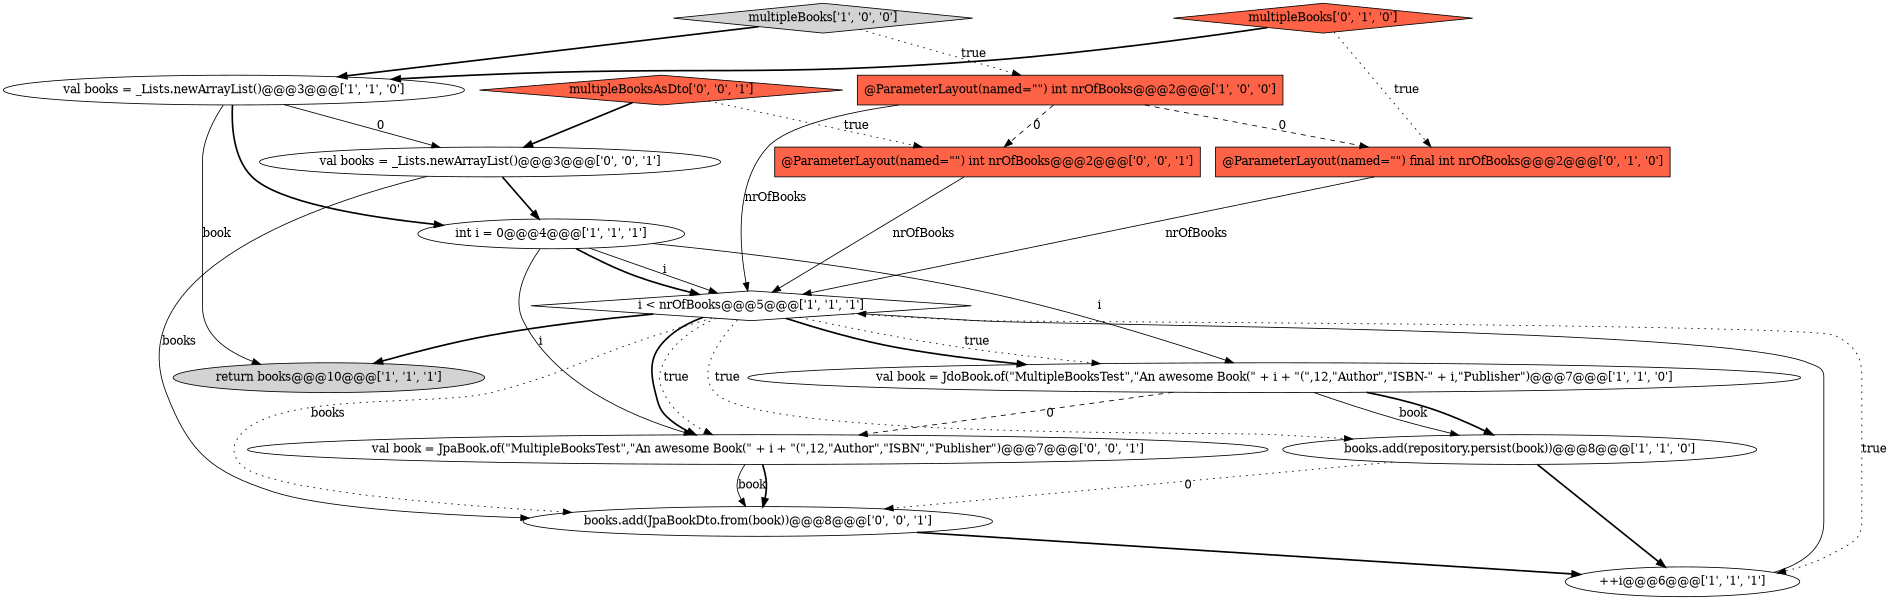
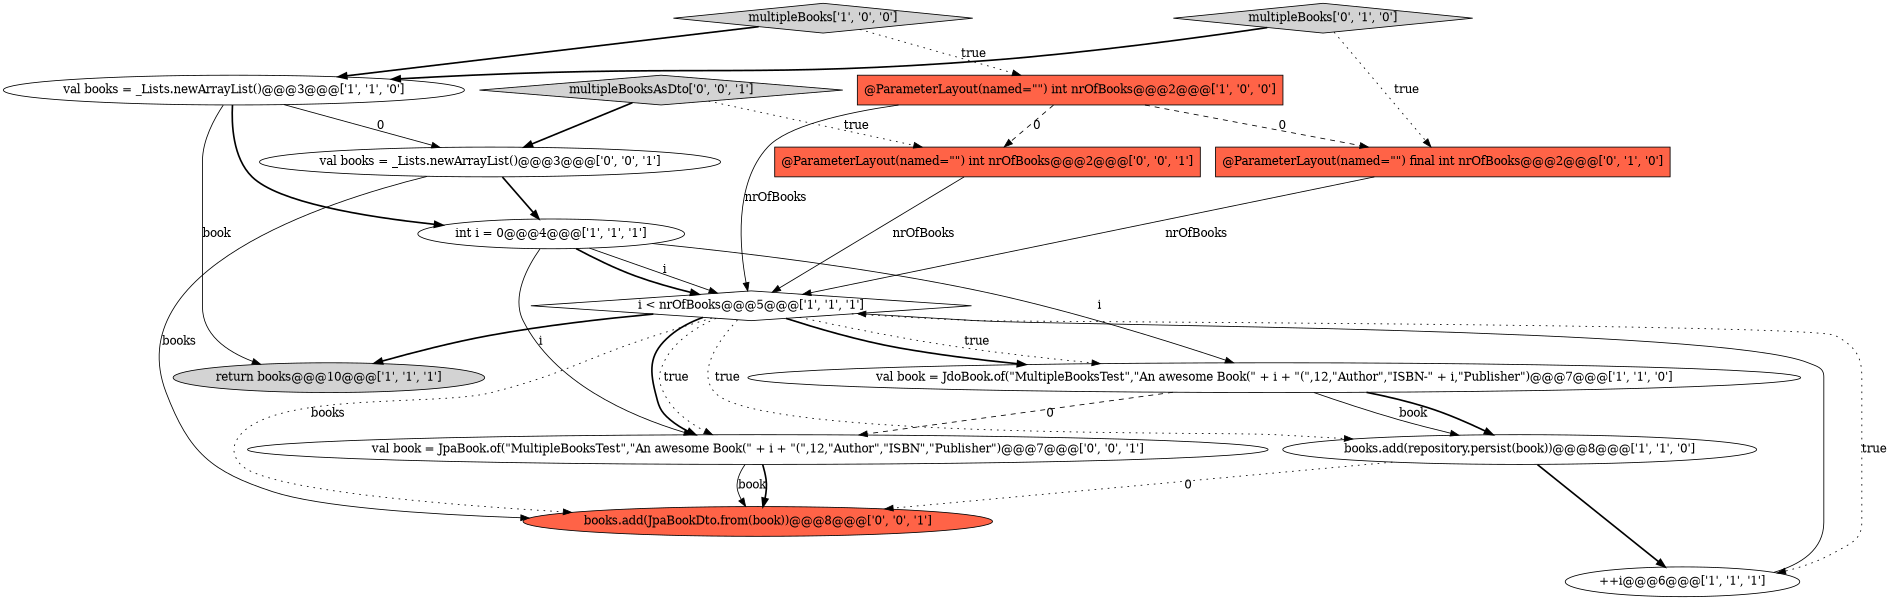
node "multipleBooks['0', '1', '0']": fillcolor tomato -> lightgray
node "multipleBooksAsDto['0', '0', '1']": fillcolor tomato -> lightgray
node "books.add(JpaBookDto.from(book))@@@8@@@['0', '0', '1']": fillcolor white -> tomato
edge "books.add(JpaBookDto.from(book))@@@8@@@['0', '0', '1']" -> "++i@@@6@@@['1', '1', '1']": removed
